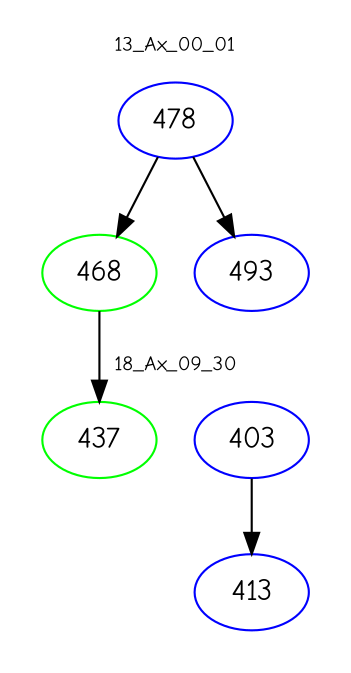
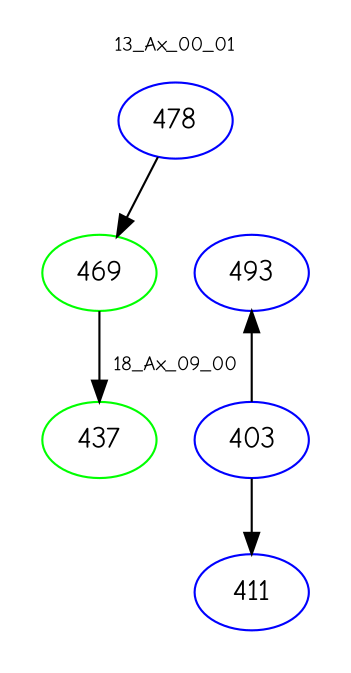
edge "478" -> "493": now "403" -> "493"
node "468": label "468" -> "469"
cluster "18_Ax_09_30": label "18_Ax_09_30" -> "18_Ax_09_00"
node "413": label "413" -> "411"
